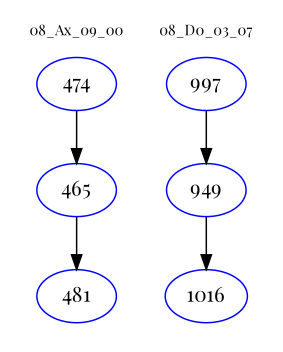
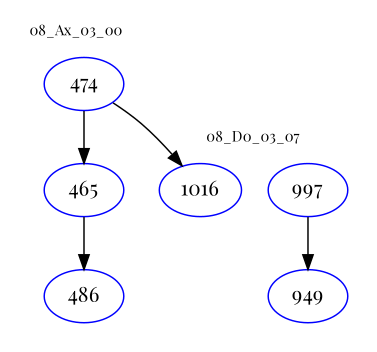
cluster "08_Ax_09_00": label "08_Ax_09_00" -> "08_Ax_03_00"
edge "949" -> "1016": now "474" -> "1016"
node "481": label "481" -> "486"
